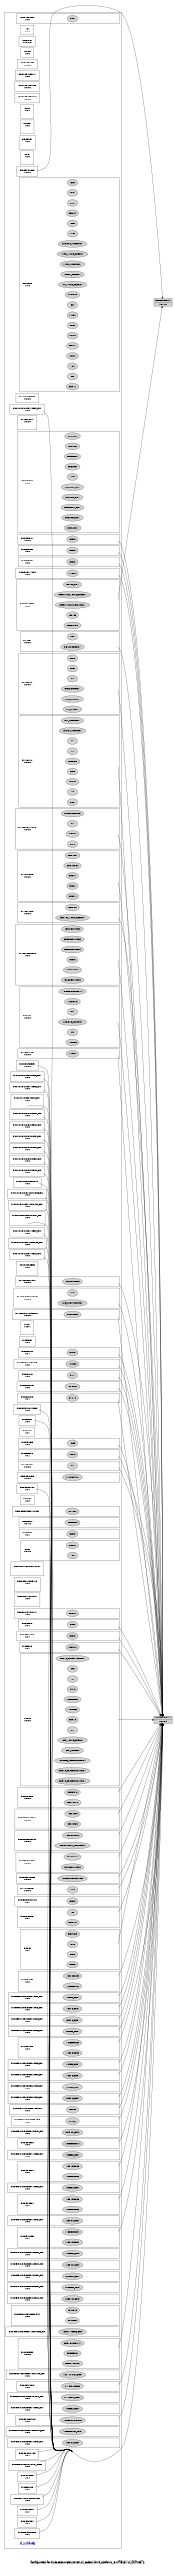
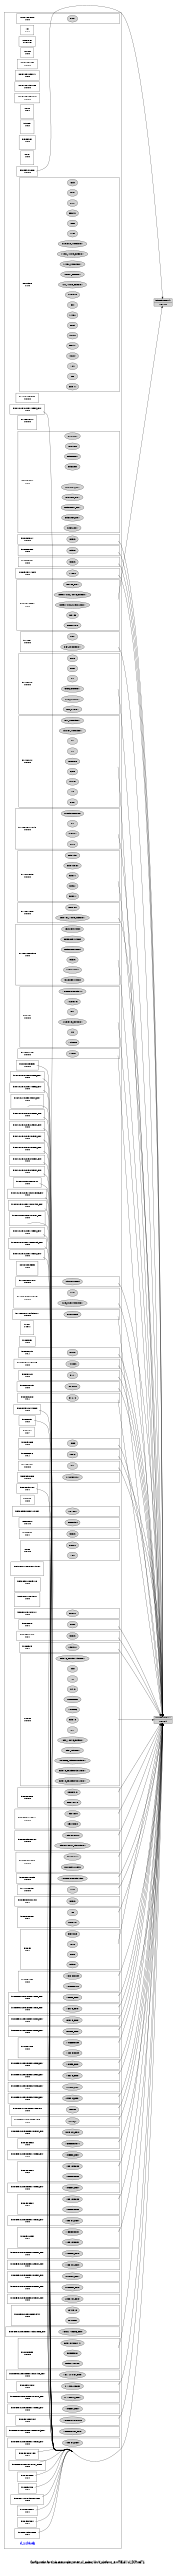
node "Thread": removed
node "Hwi_HwiProxy": label "Hwi_HwiProxy" -> "Load_HwiProxy"
node "ti.shelf.ce.vidtranscode 1, 0, 1": label "ti.shelf.ce.vidtranscode 1, 0, 1" -> "ti.sdo.ce.vidtranscode 1, 0, 1"
